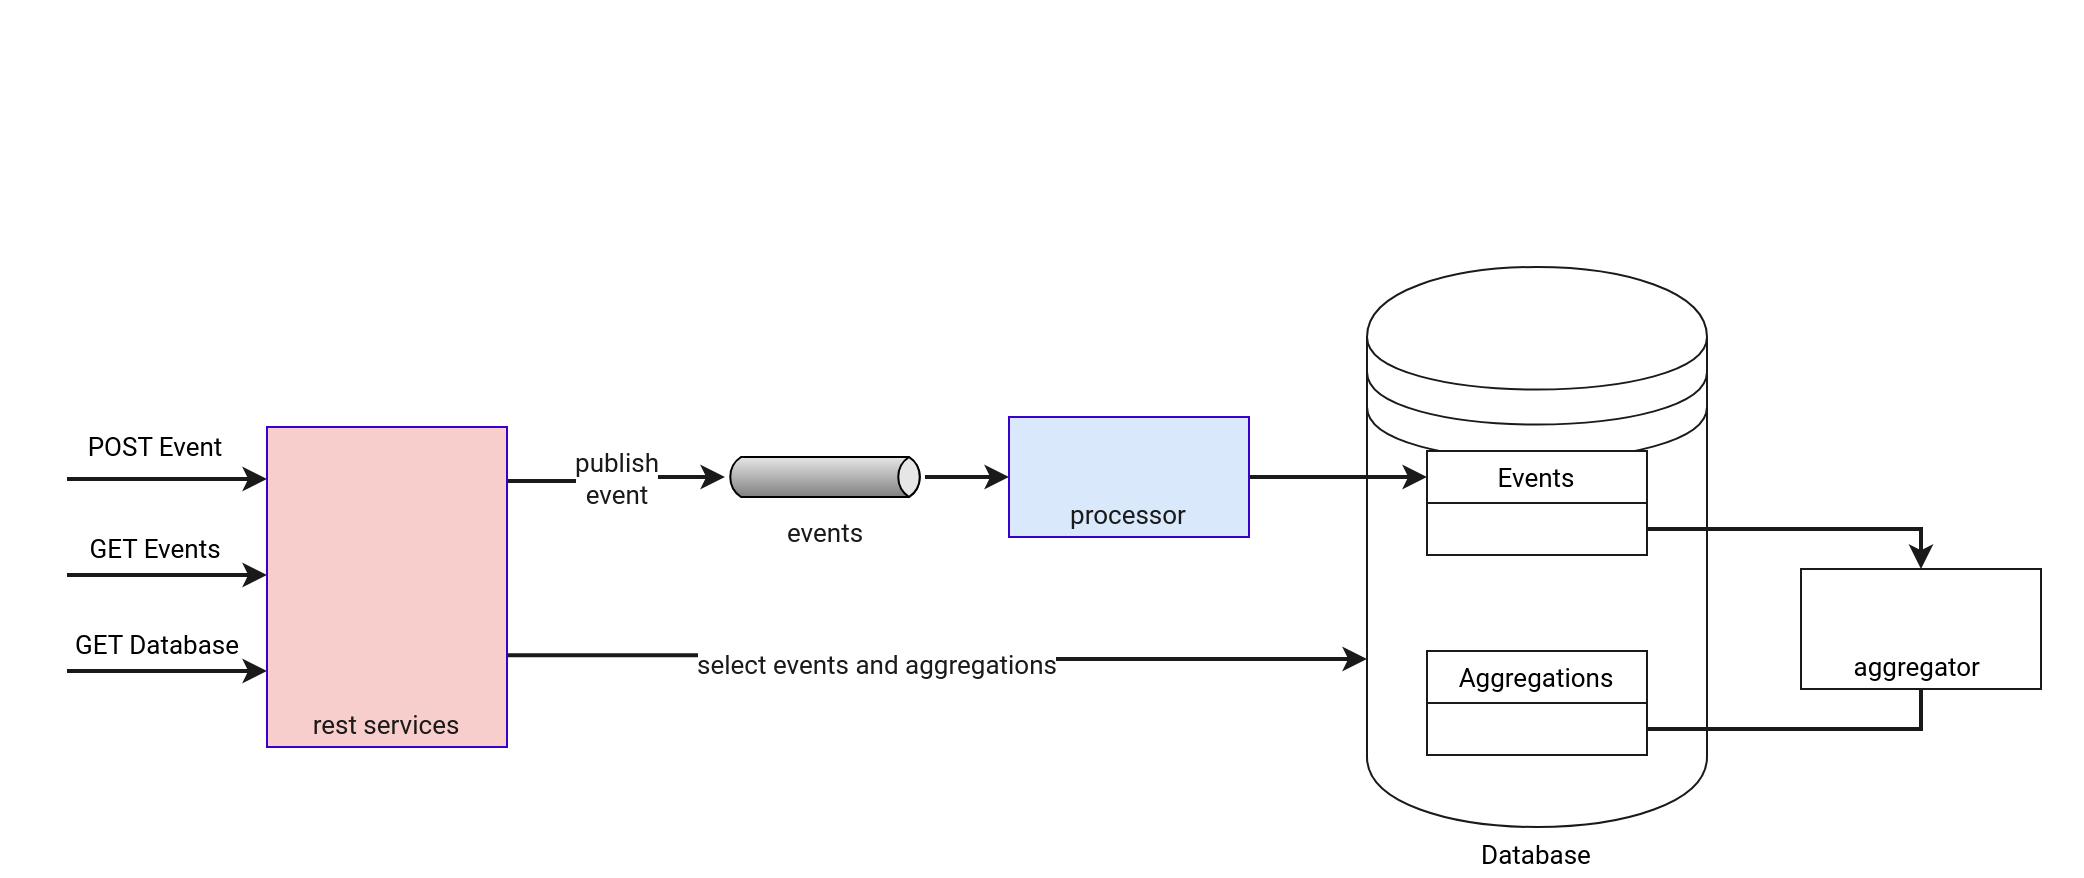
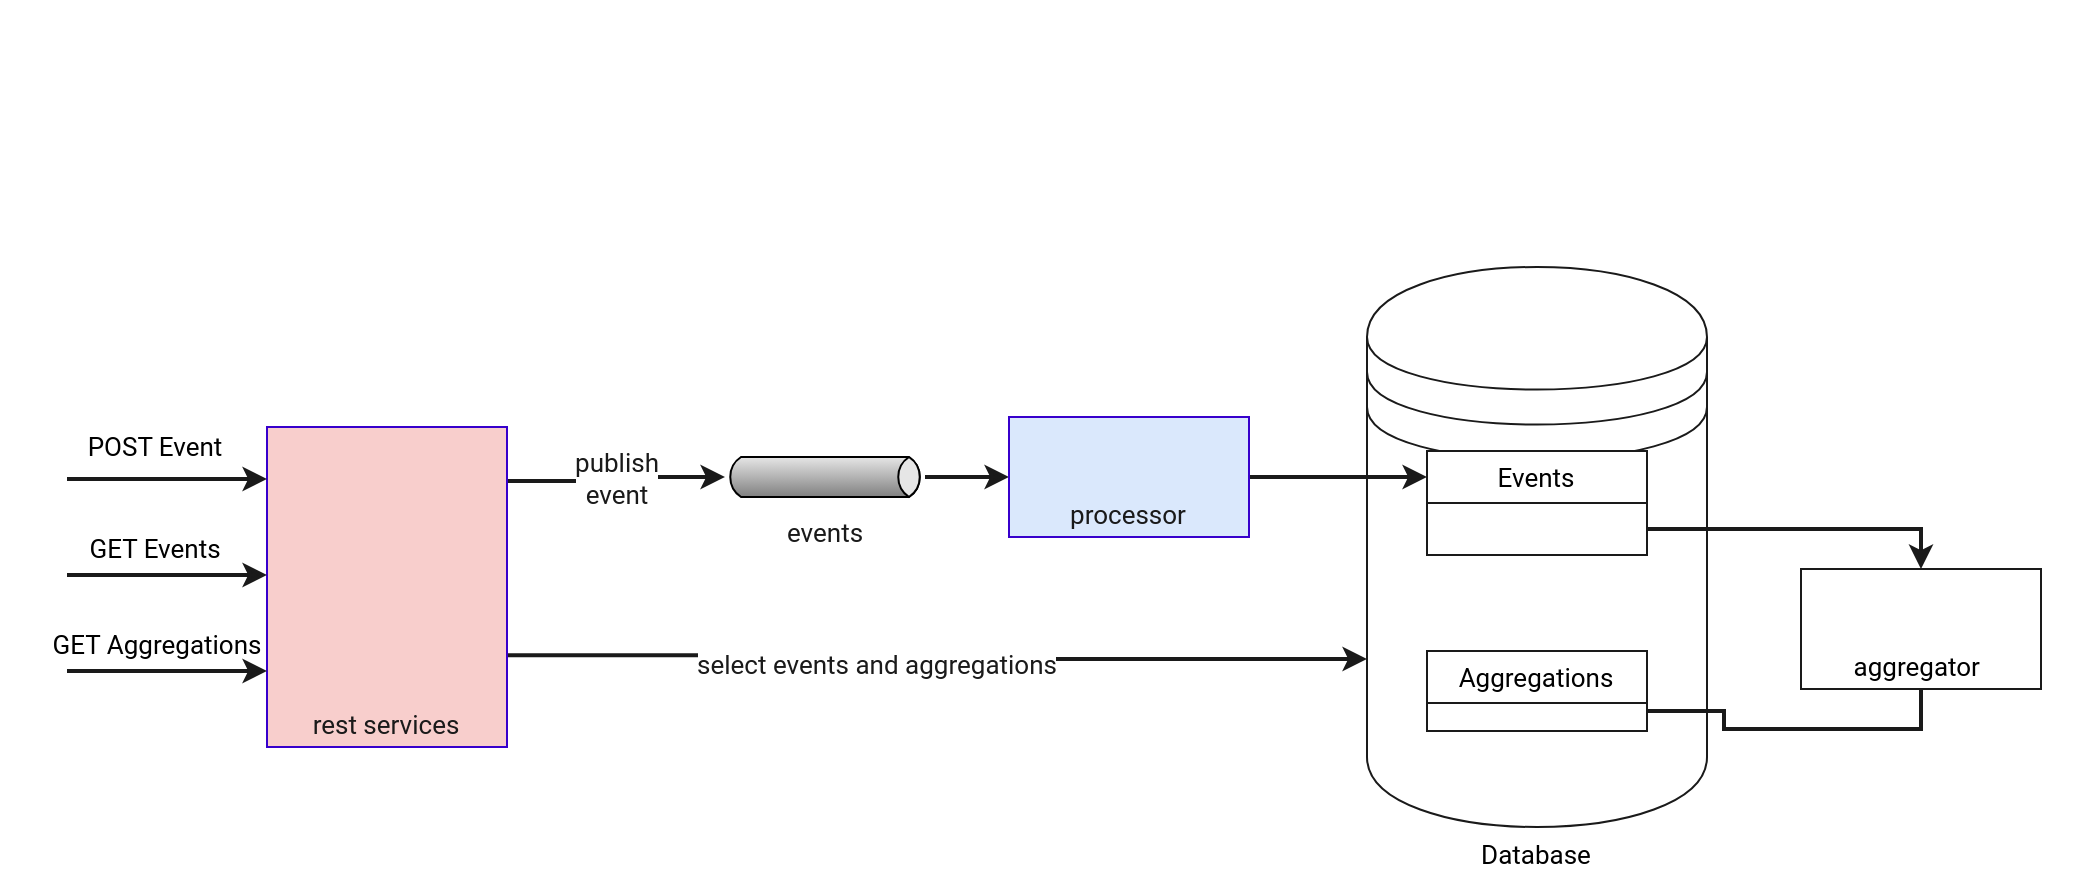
node "GET Database": label "GET Database" -> "GET Aggregations"
node "Aggregations": size 220x104 -> 220x80
